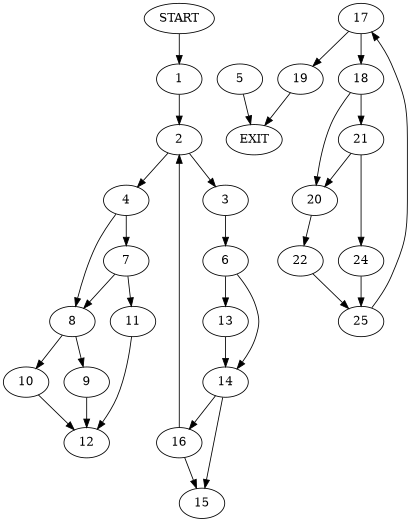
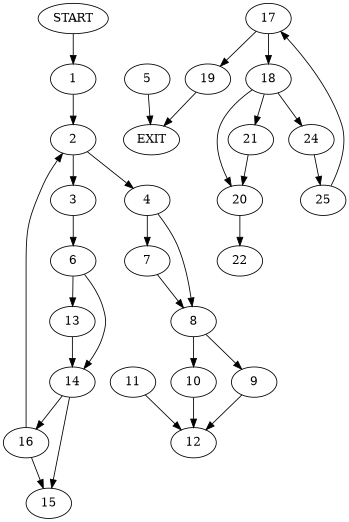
edge "21" -> "24": now "18" -> "24"
edge "7" -> "11": removed
edge "22" -> "25": removed
